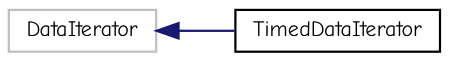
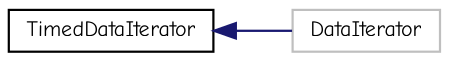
edge "TimedDataIterator" -> "DataIterator": reversed
